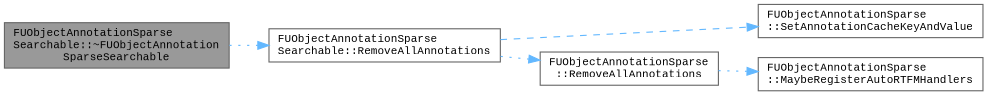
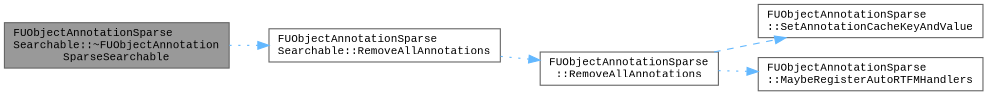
edge "FUObjectAnnotationSparse Searchable::RemoveAllAnnotations" -> "FUObjectAnnotationSparse ::SetAnnotationCacheKeyAndValue": now "FUObjectAnnotationSparse ::RemoveAllAnnotations" -> "FUObjectAnnotationSparse ::SetAnnotationCacheKeyAndValue"
